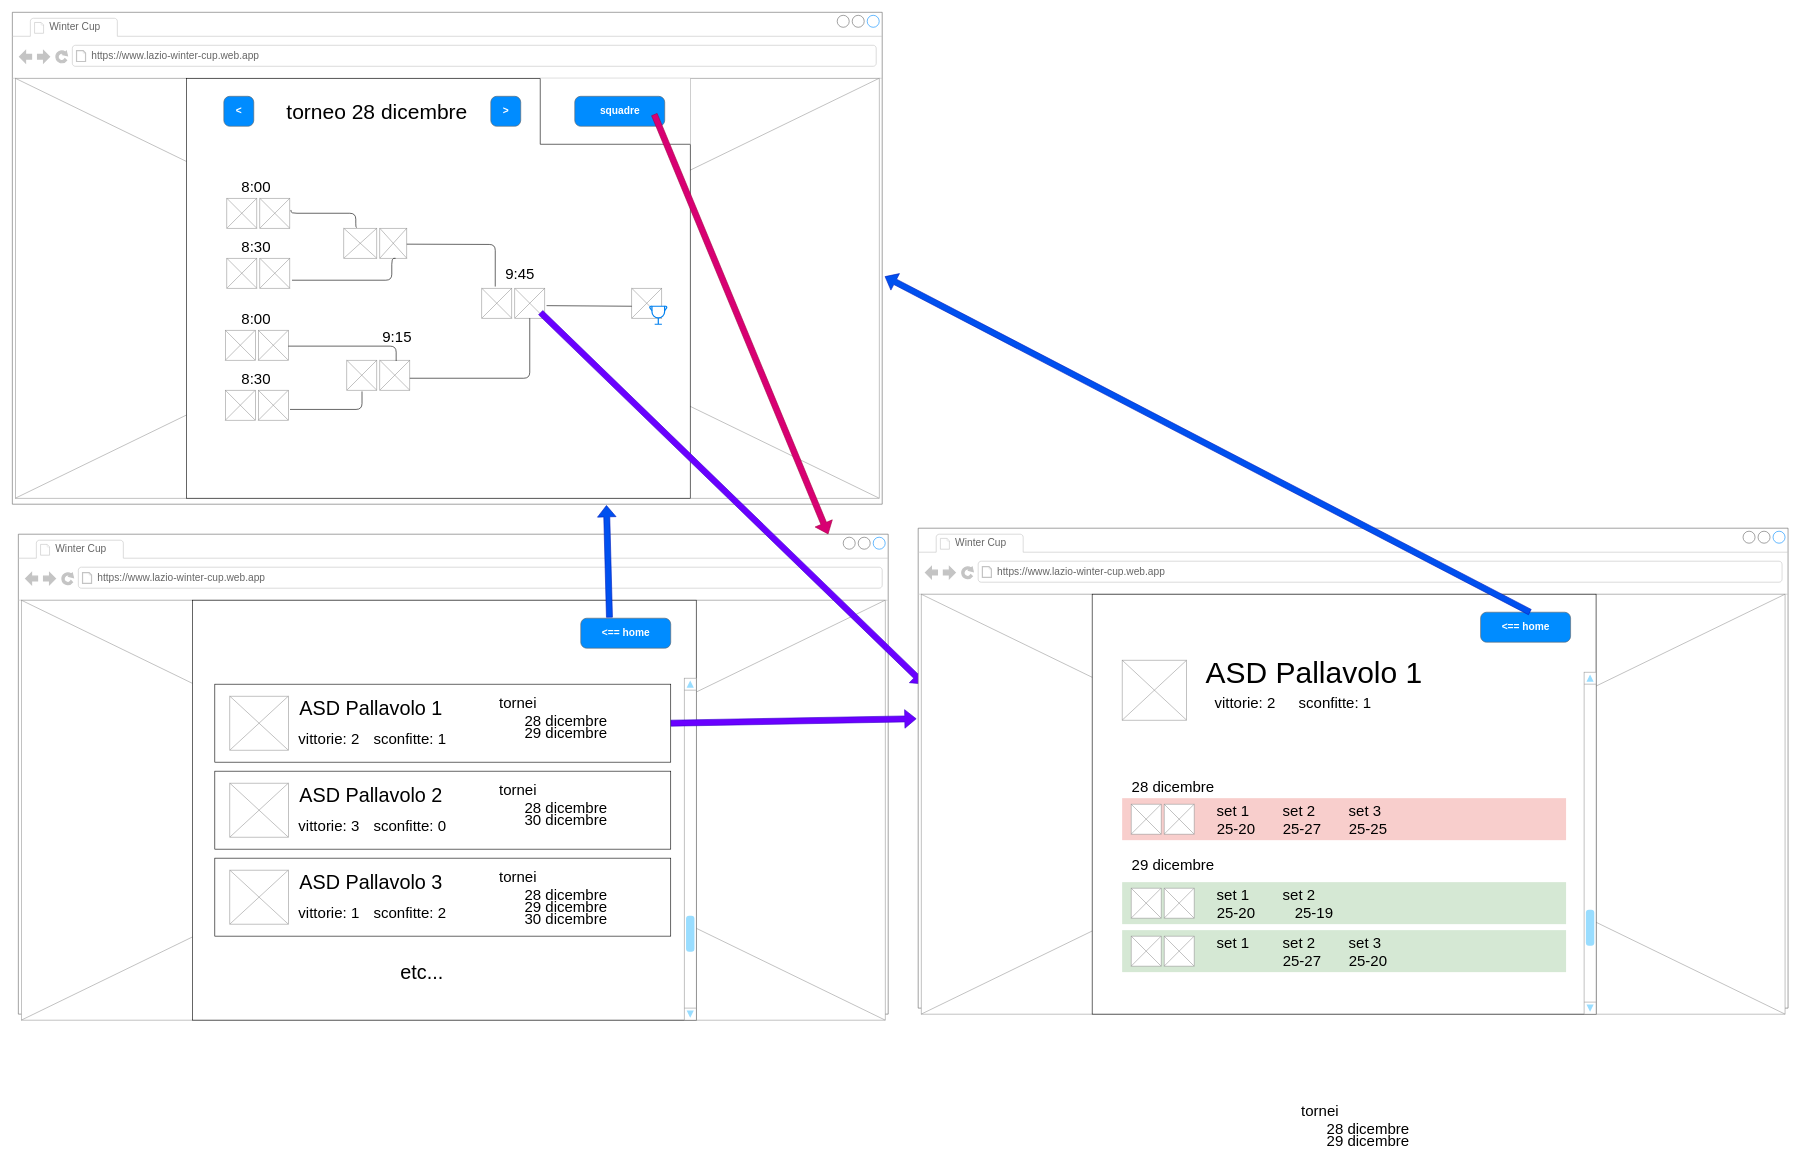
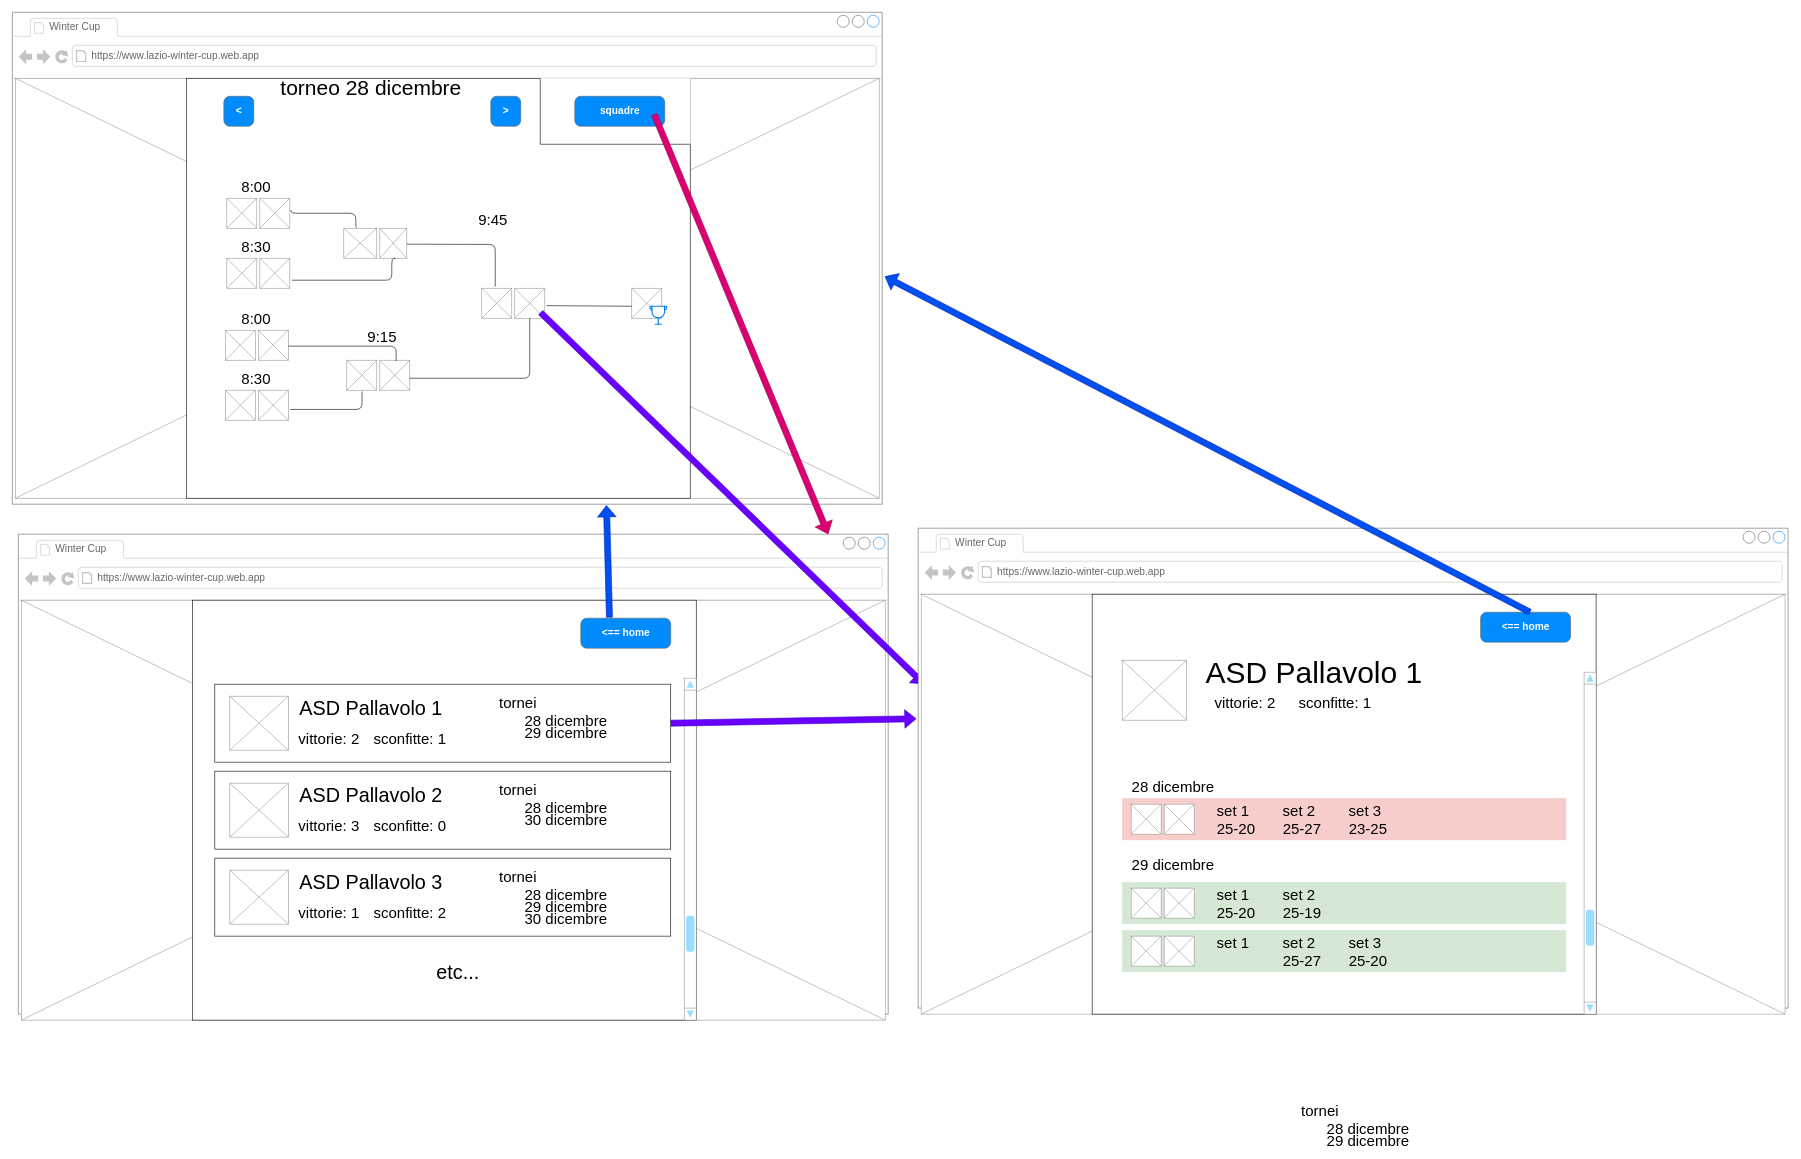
node "torneo 28 dicembre": moved (377, 111) -> (371, 87)
node "9:45": moved (520, 273) -> (493, 219)
node "9:15": moved (397, 336) -> (382, 336)
node "25-25": label "25-25" -> "23-25"
node "25-19": moved (1314, 912) -> (1302, 912)
node "etc...": moved (422, 972) -> (458, 972)
